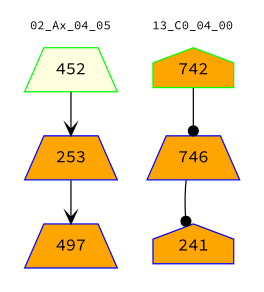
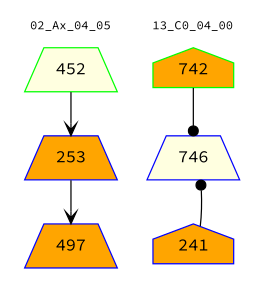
node "746": fillcolor orange -> lightyellow
edge "746" -> "241": reversed
